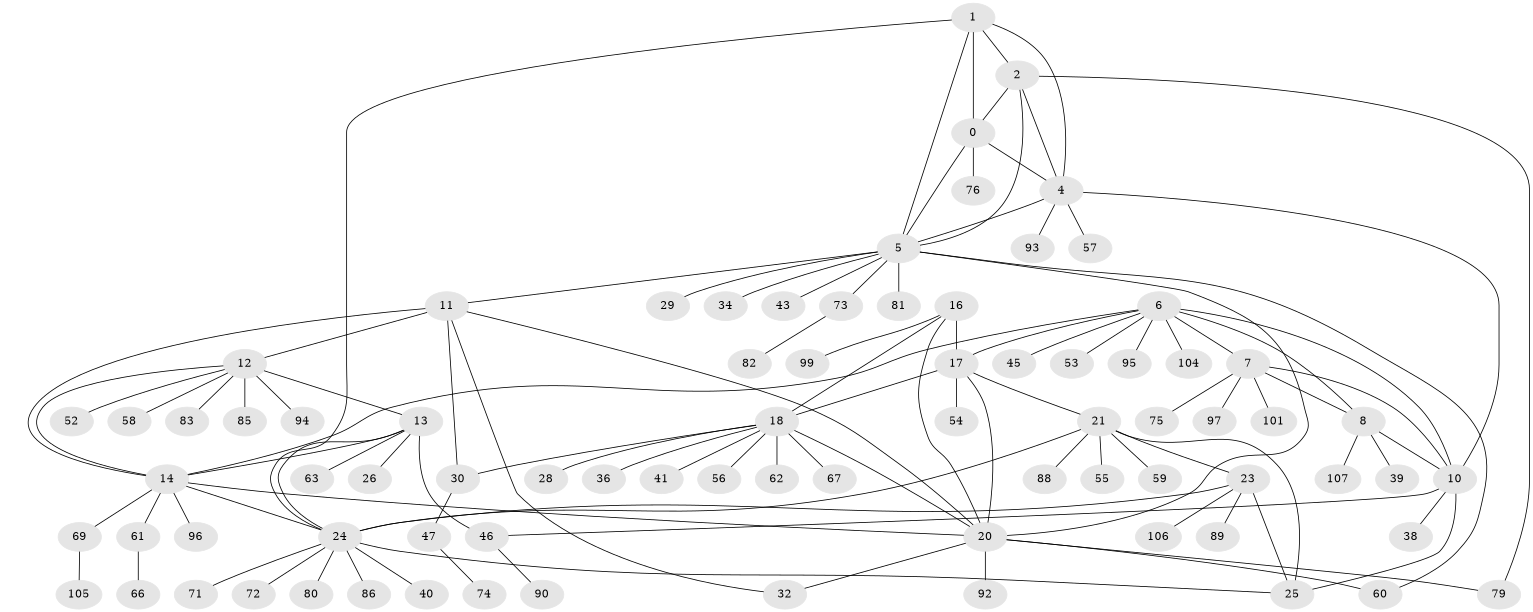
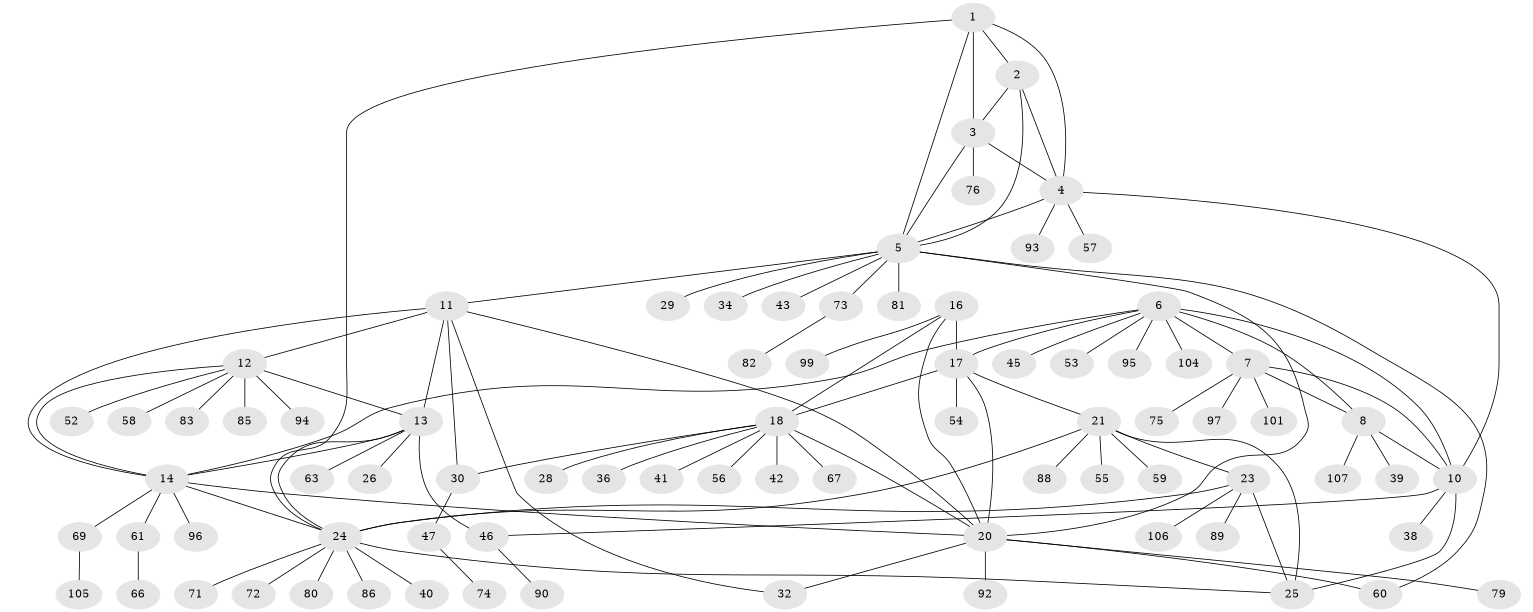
node "0": label "0" -> "3"
edge "2" -- "79": removed
edge "11" -- "13": added
node "62": label "62" -> "42"
